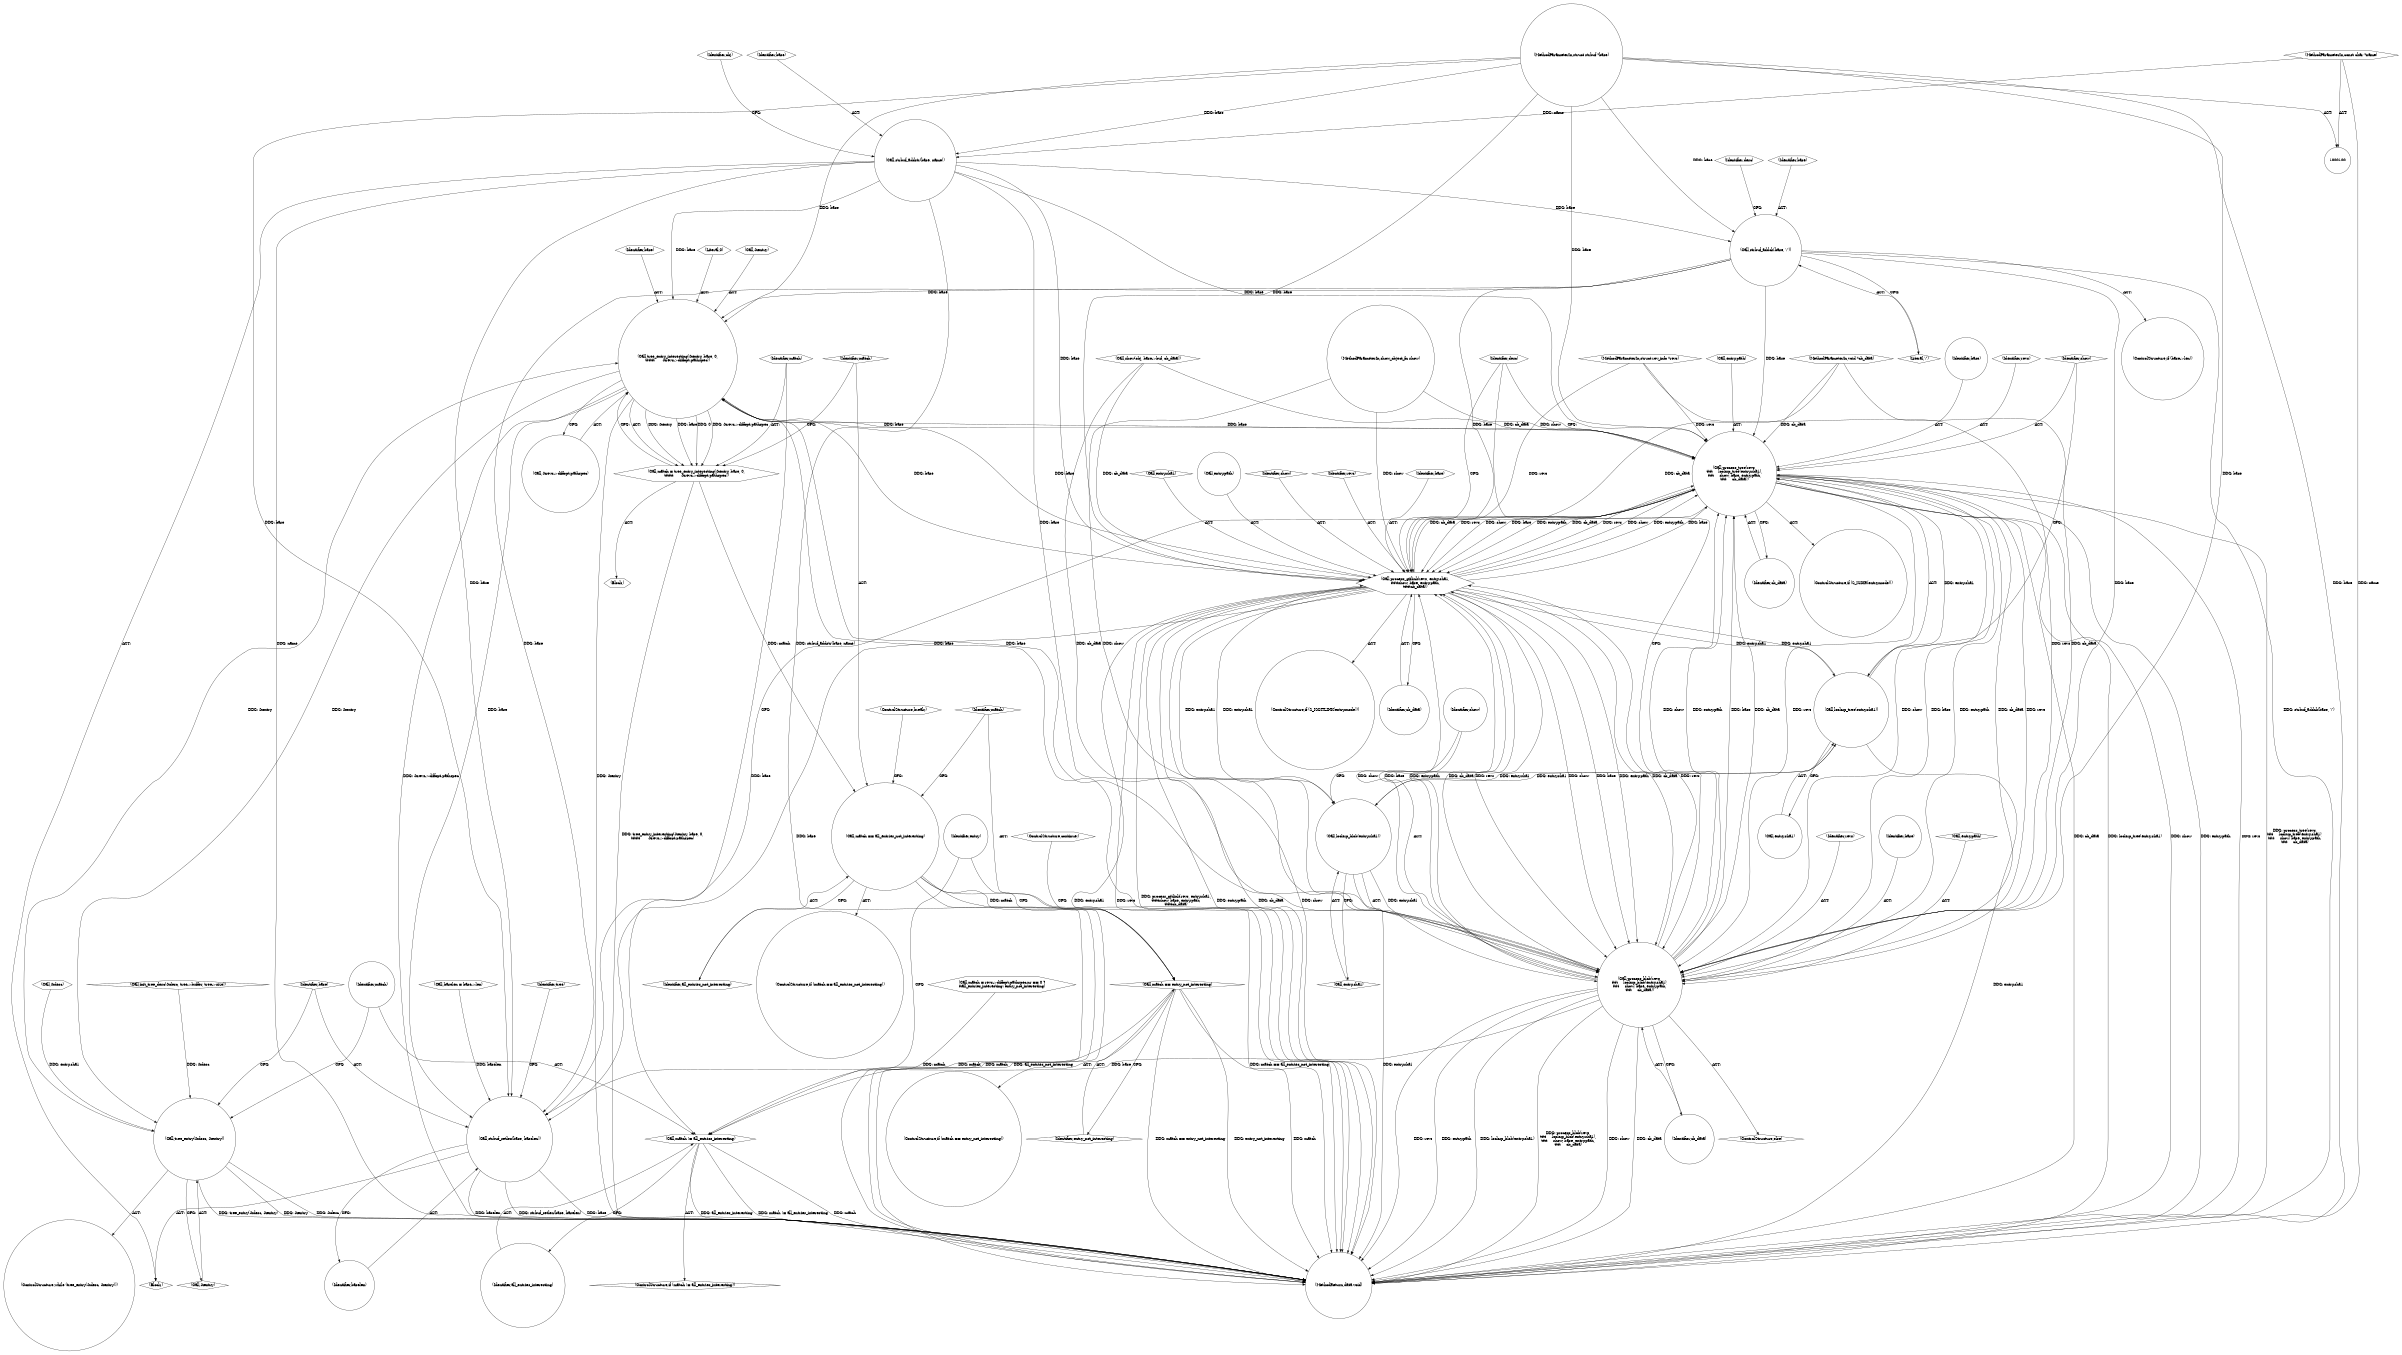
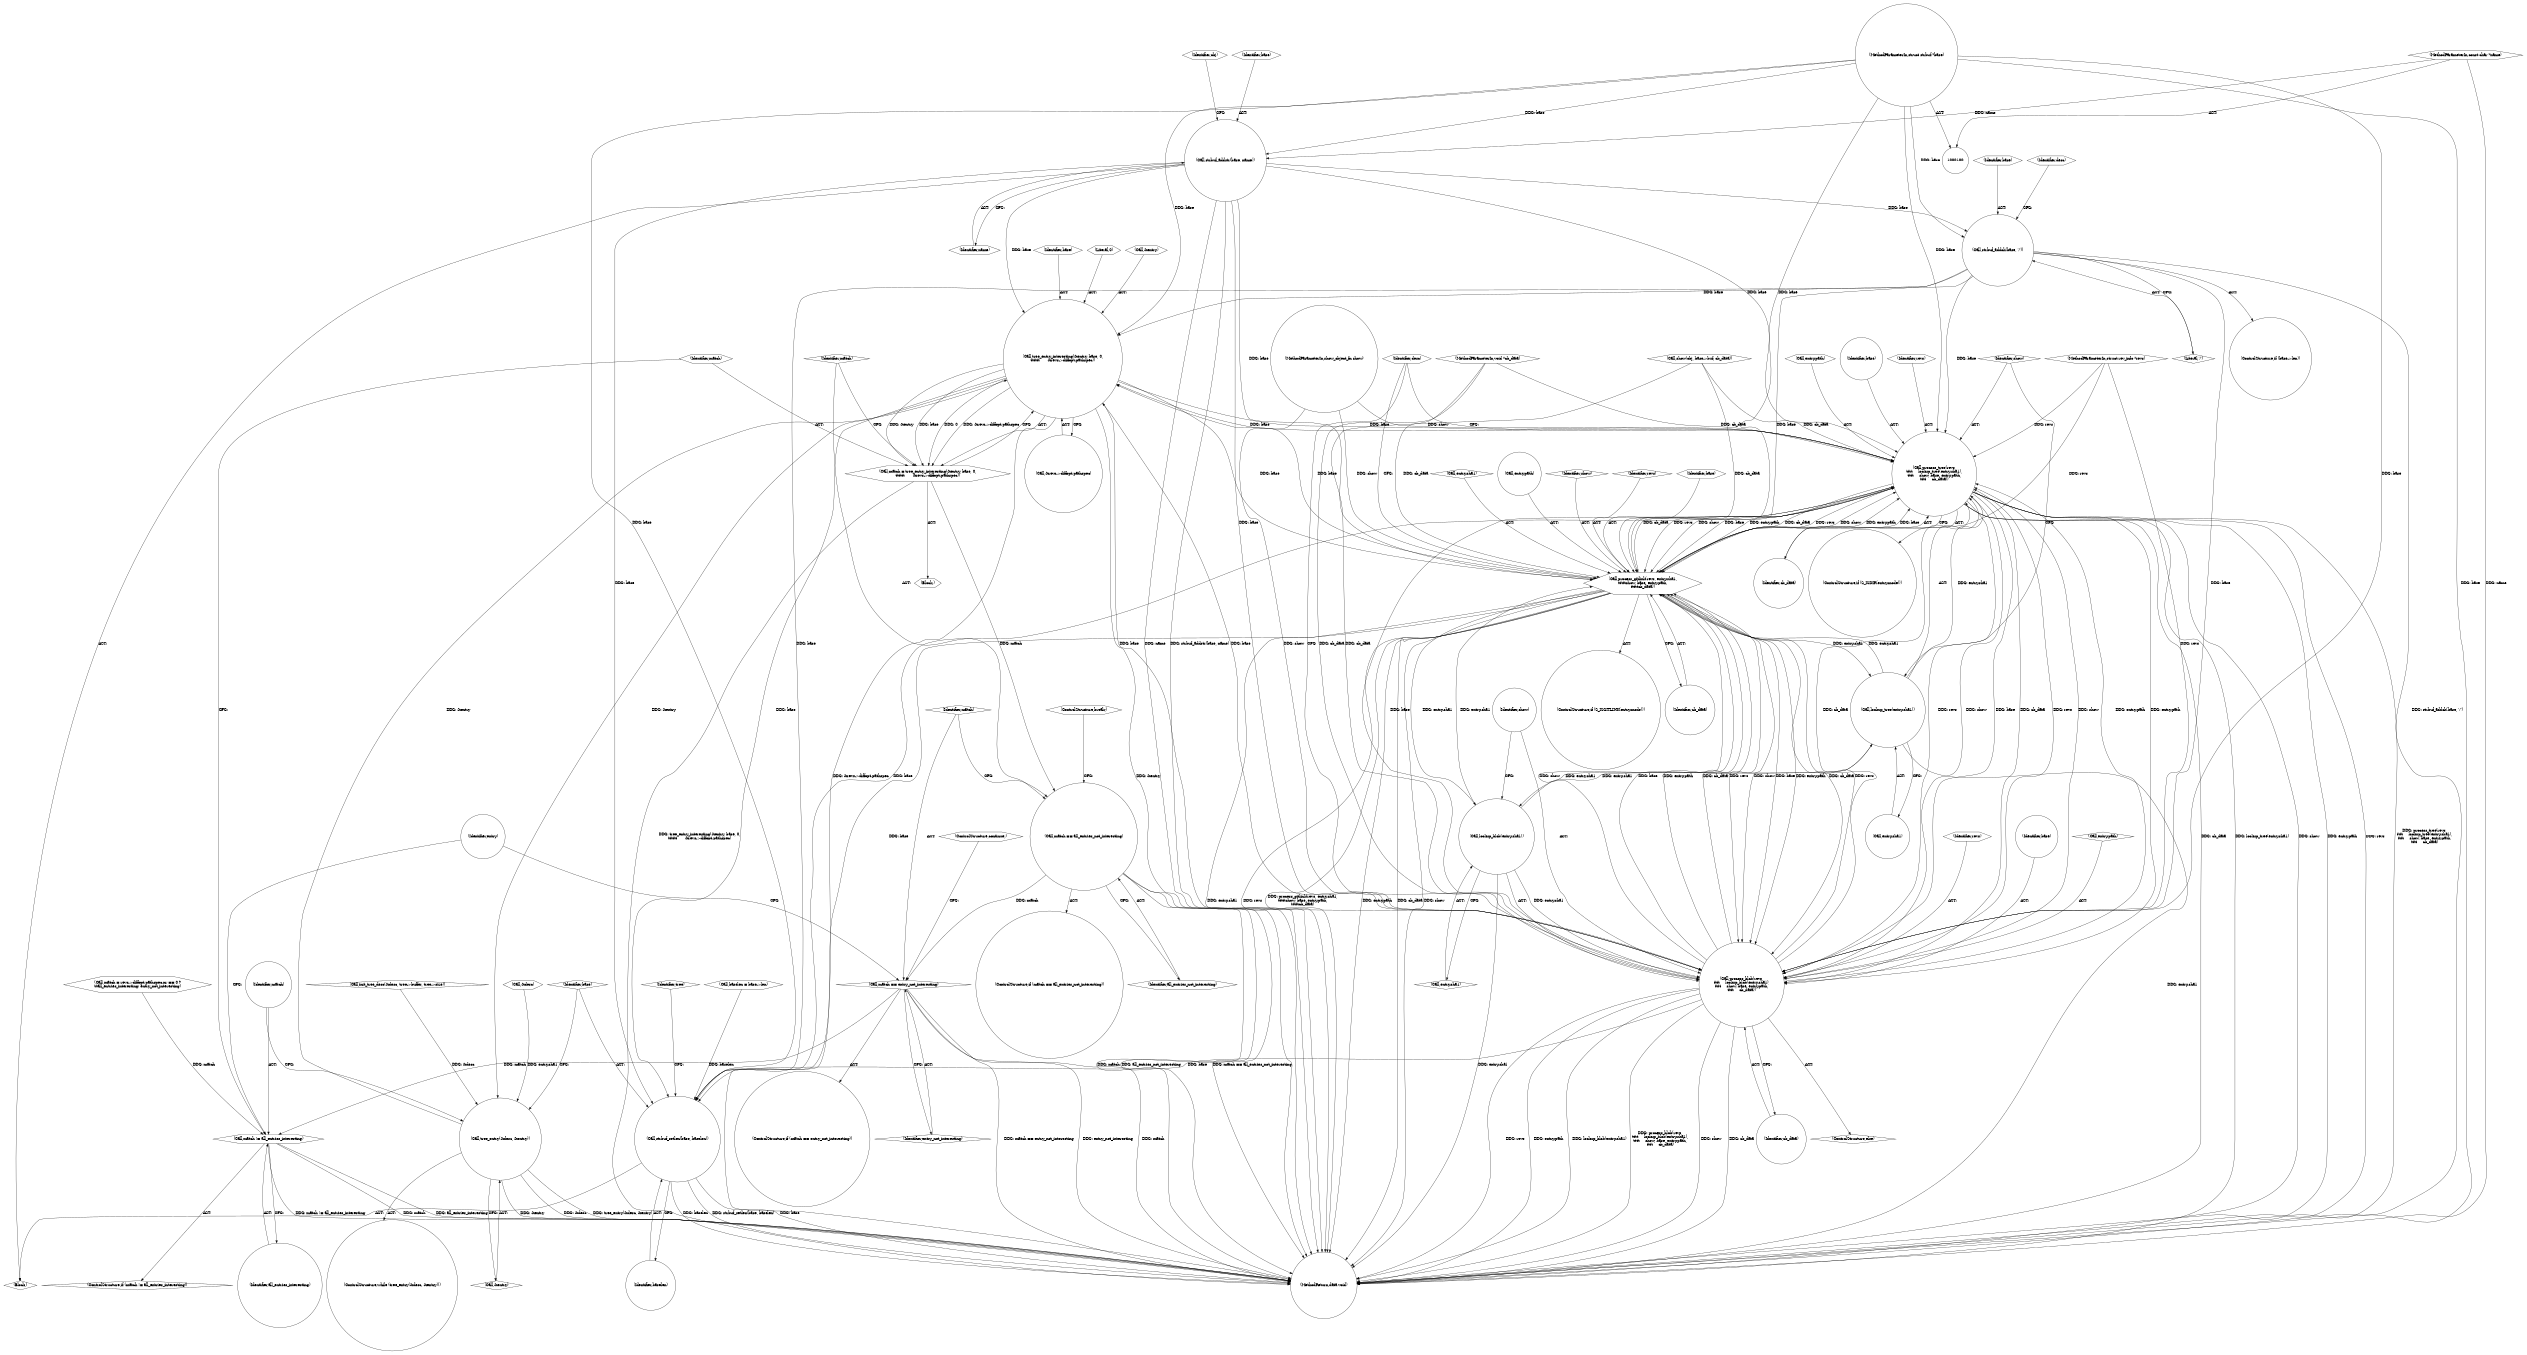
node "(Identifier,name)": added
